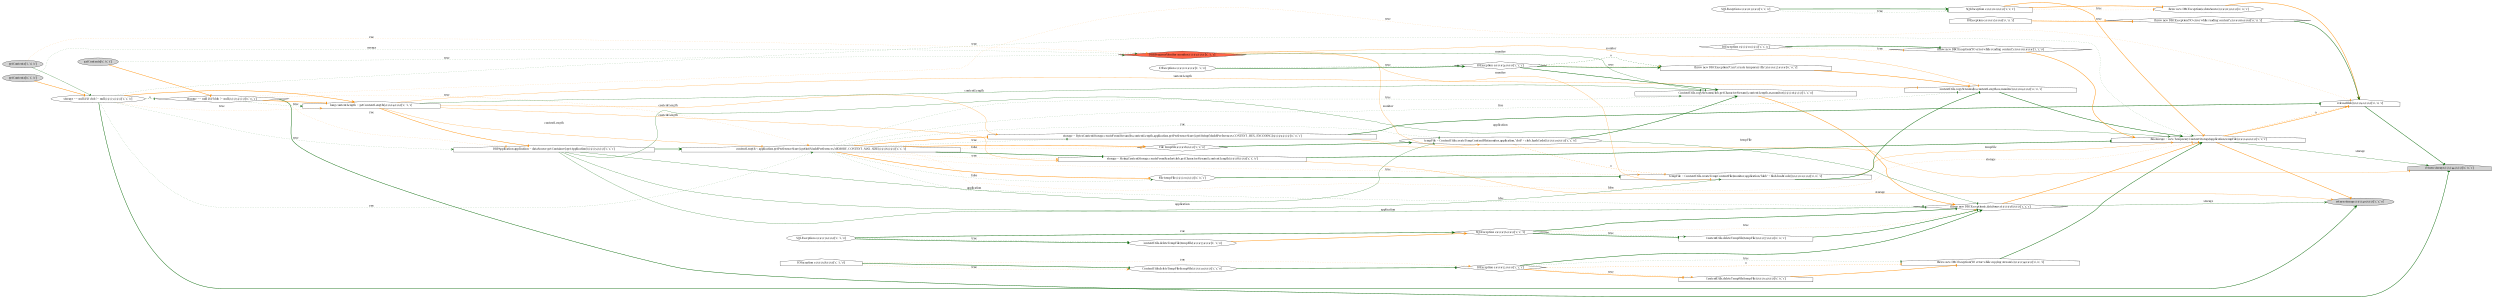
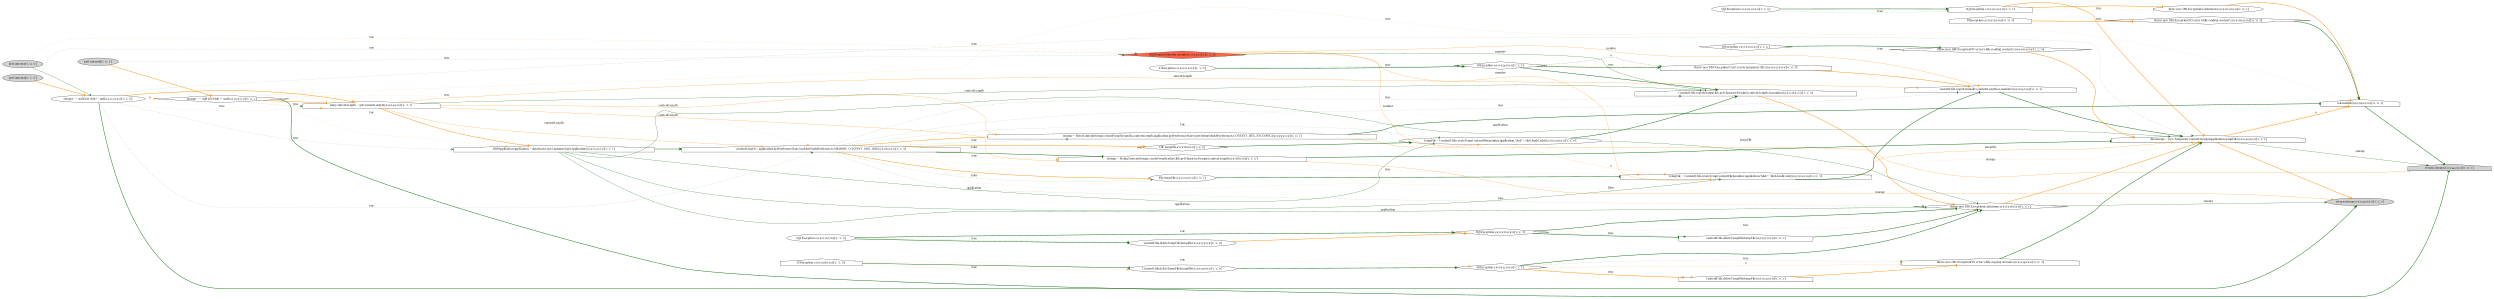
edge "getContents['0', '1', '0']" -> "DBRProgressMonitor monitor@@@2@@@['1', '1', '1']": label "storage" -> "true"
edge "storage == null && clob != null@@@3@@@['1', '1', '0']" -> "storage == null && blob != null@@@3@@@['0', '0', '1']": color darkgreen -> darkorange
